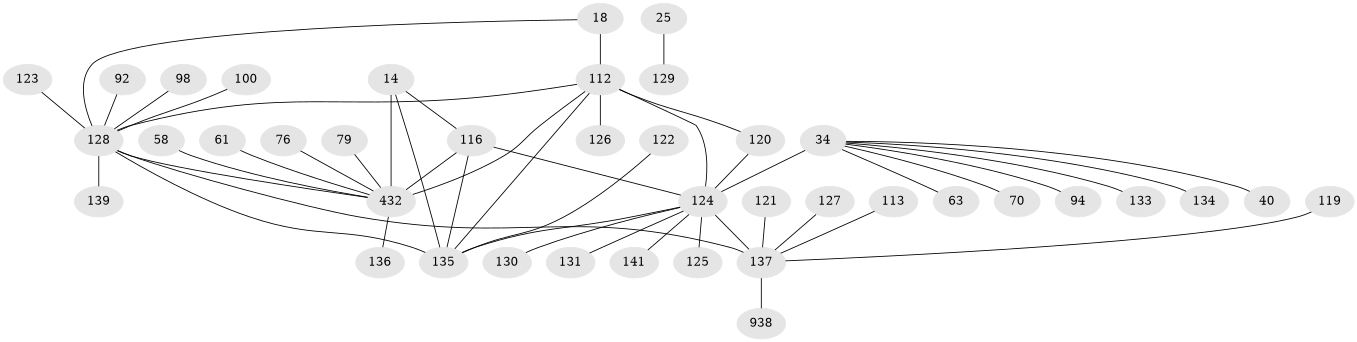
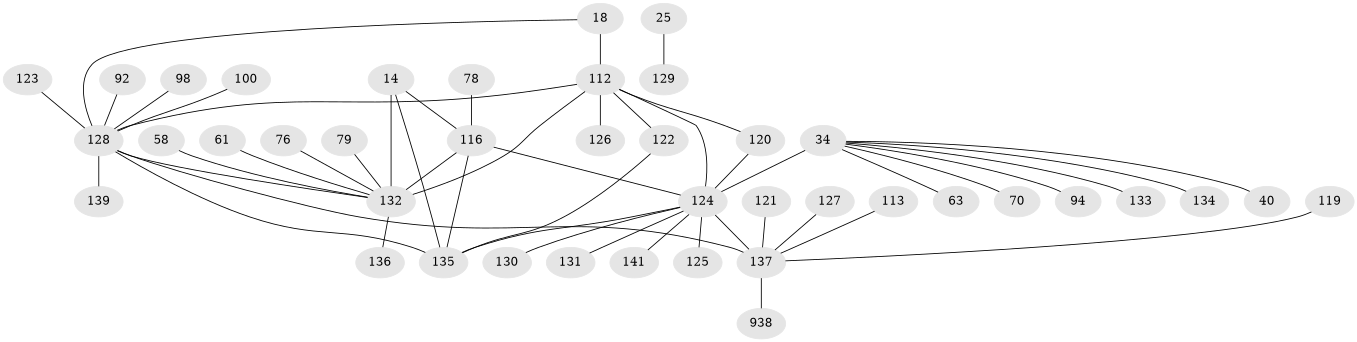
node "78": added
edge "112" -- "135": now "112" -- "122"
node "432": label "432" -> "132"
